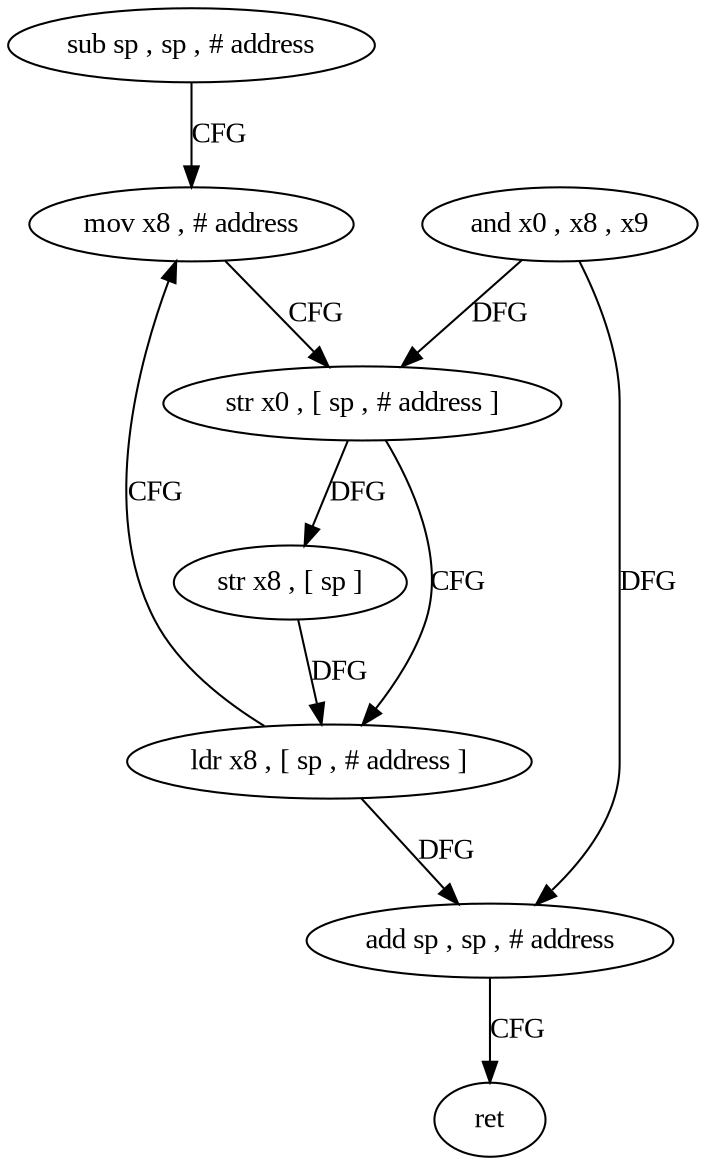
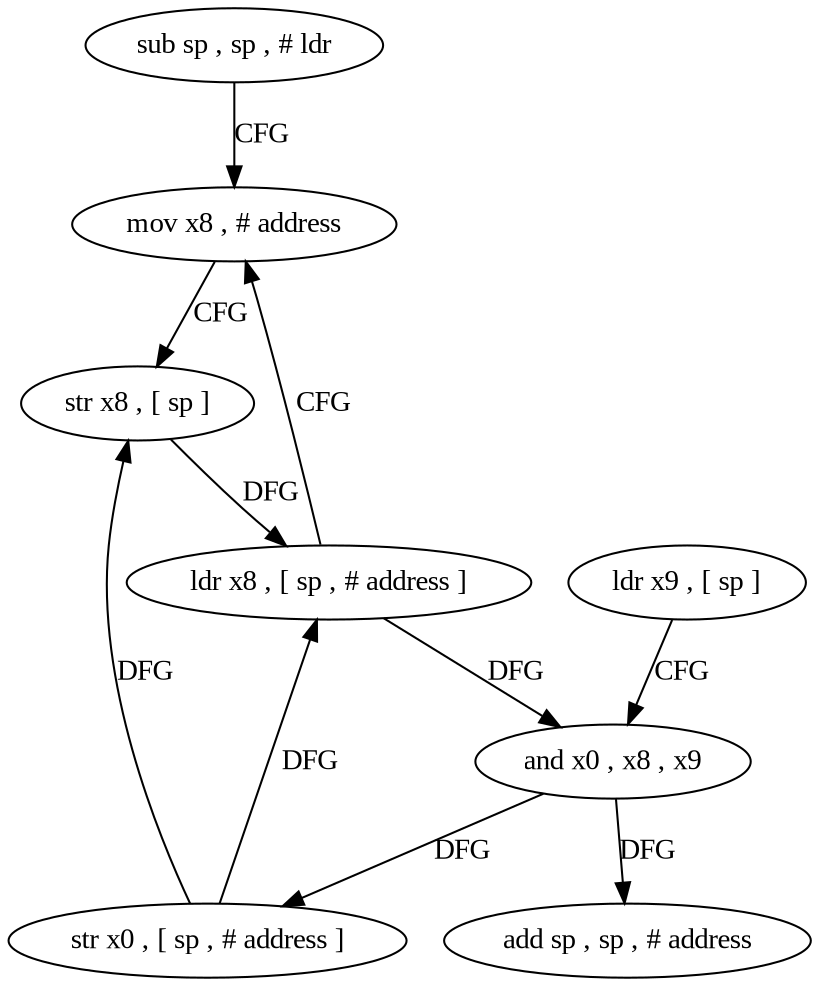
node "sub sp , sp , # address": label "sub sp , sp , # address" -> "sub sp , sp , # ldr"
edge "mov x8 , # address" -> "str x0 , [ sp , # address ]": now "mov x8 , # address" -> "str x8 , [ sp ]"
edge "str x0 , [ sp , # address ]" -> "ldr x8 , [ sp , # address ]": label "CFG" -> "DFG"
node "ldr x9 , [ sp ]": added
edge "ldr x8 , [ sp , # address ]" -> "add sp , sp , # address": now "ldr x8 , [ sp , # address ]" -> "and x0 , x8 , x9"
node "ret": removed
